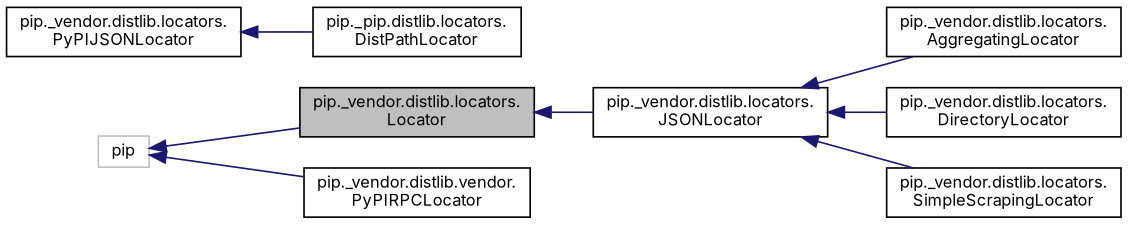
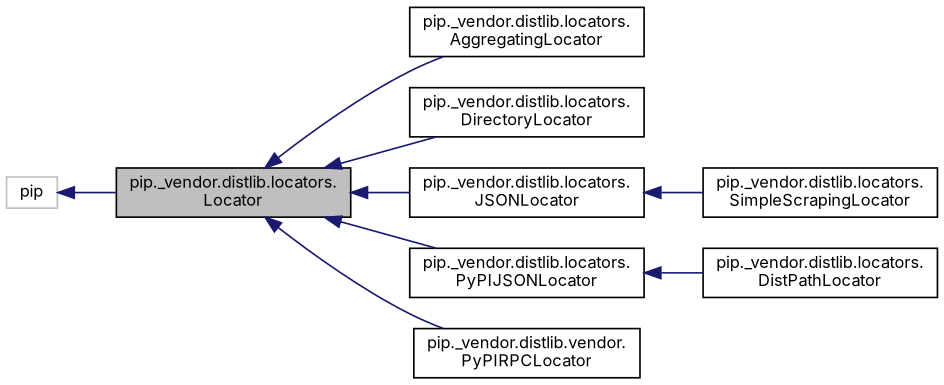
node "pip._pip.distlib.locators. DistPathLocator": label "pip._pip.distlib.locators. DistPathLocator" -> "pip._vendor.distlib.locators. DistPathLocator"
edge "pip._vendor.distlib.locators. AggregatingLocator" -> "pip._vendor.distlib.locators. JSONLocator": now "pip._vendor.distlib.locators. AggregatingLocator" -> "pip._vendor.distlib.locators. Locator"
edge "pip._vendor.distlib.locators. DirectoryLocator" -> "pip._vendor.distlib.locators. JSONLocator": now "pip._vendor.distlib.locators. DirectoryLocator" -> "pip._vendor.distlib.locators. Locator"
edge "pip._vendor.distlib.vendor. PyPIRPCLocator" -> "pip": now "pip._vendor.distlib.vendor. PyPIRPCLocator" -> "pip._vendor.distlib.locators. Locator"
edge "pip._vendor.distlib.locators. PyPIJSONLocator" -> "pip._vendor.distlib.locators. Locator": added
